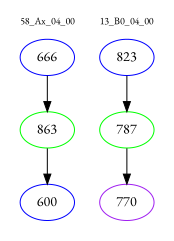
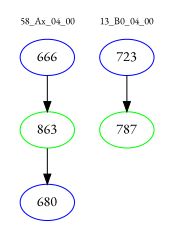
node "823": label "823" -> "723"
node "600": label "600" -> "680"
node "770": removed
